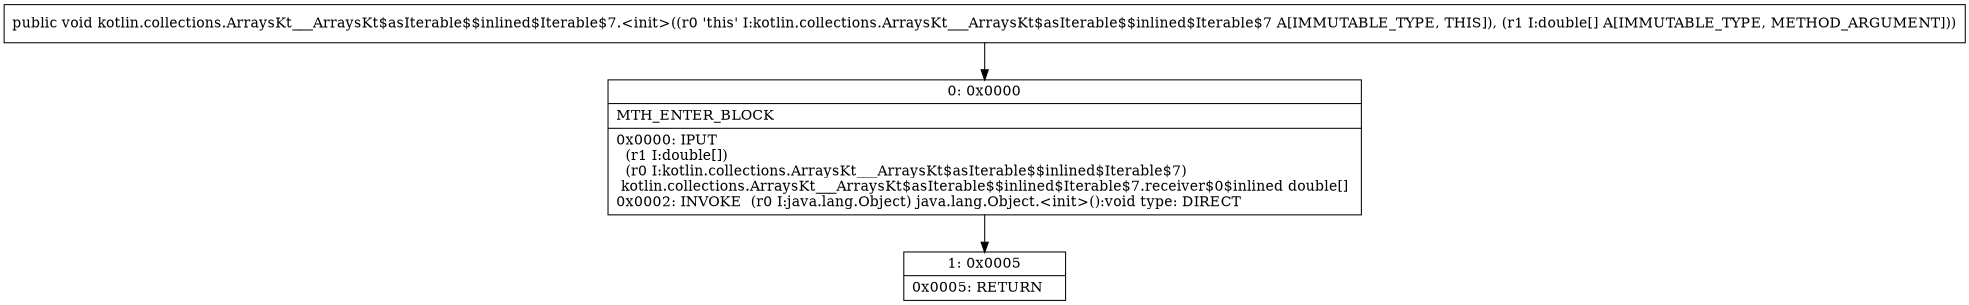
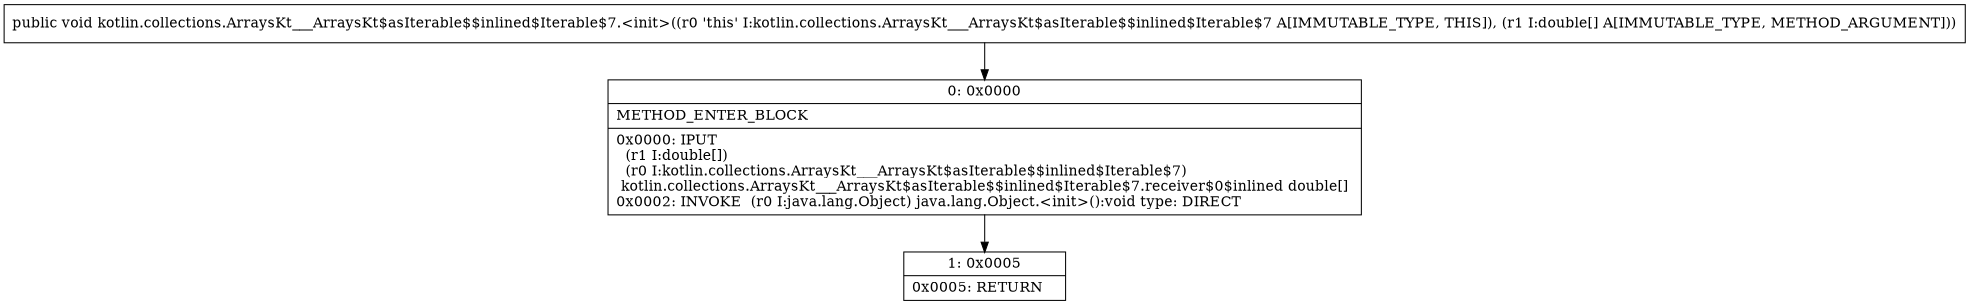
node "0: 0x0000": text "MTH_ENTER_BLOCK" -> "METHOD_ENTER_BLOCK"
